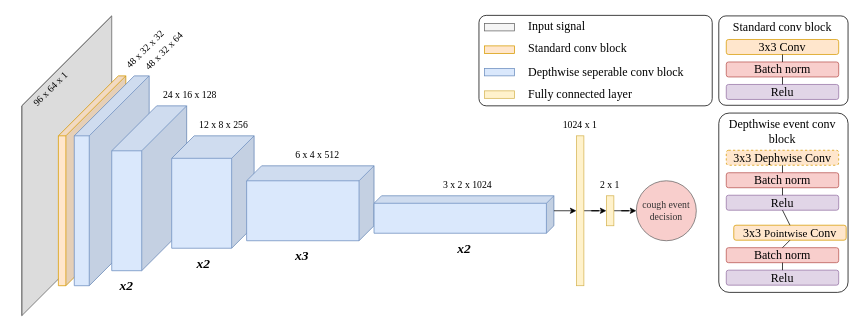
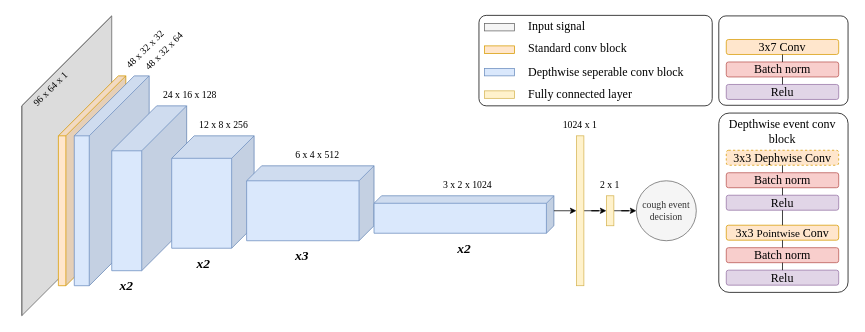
node "Standard conv block": removed
node "3x3 Conv": label "3x3 Conv" -> "3x7 Conv"
node "cough event decision": fillcolor #f8cecc -> #f5f5f5
node "3x3 Pointwise Conv": moved (790, 233) -> (783, 233)
